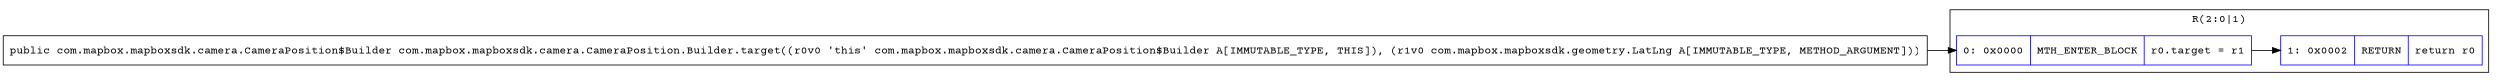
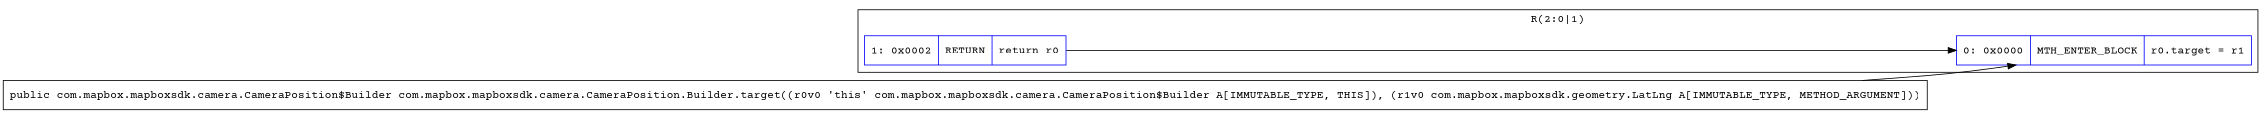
edge "0: 0x0000" -> "1: 0x0002": reversed
